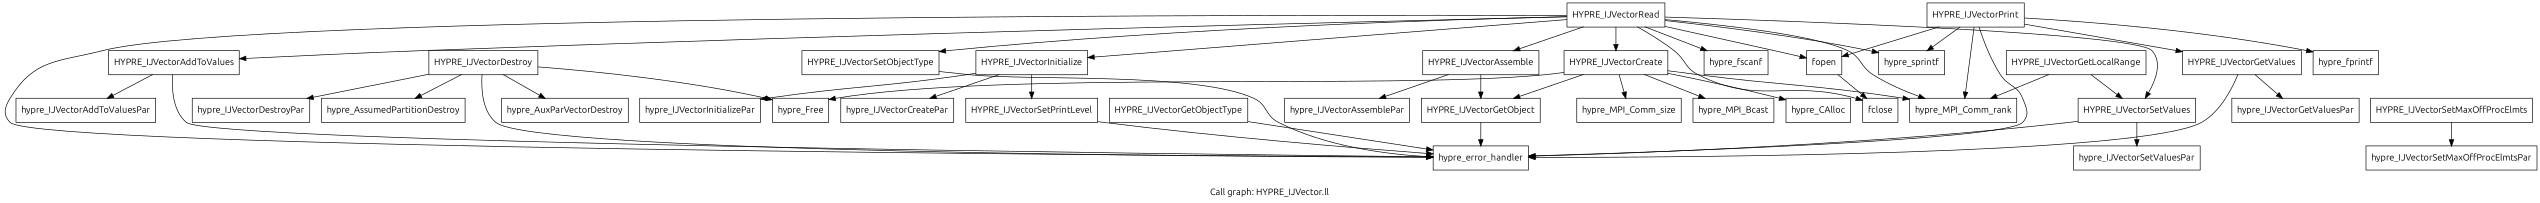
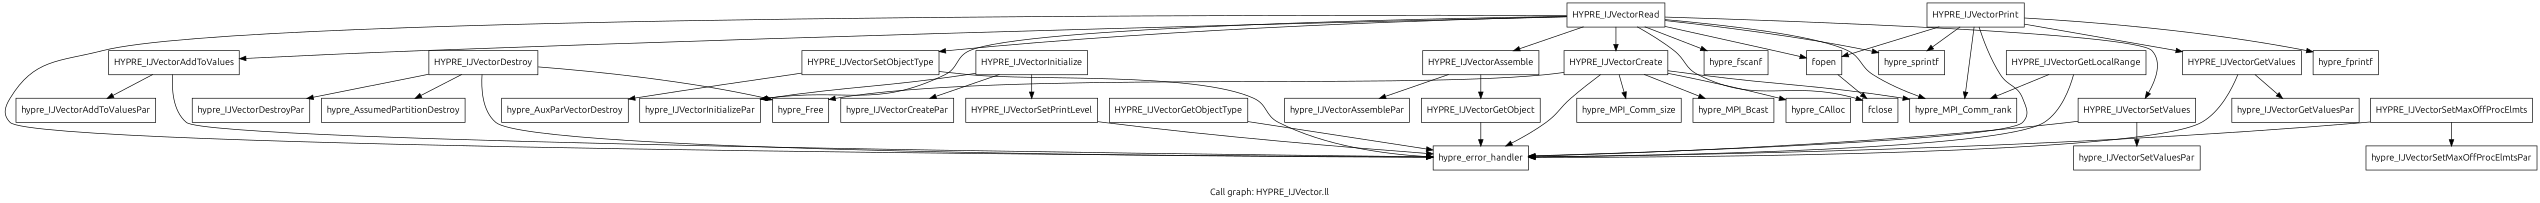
edge "HYPRE_IJVectorRead" -> "HYPRE_IJVectorInitialize": now "HYPRE_IJVectorRead" -> "hypre_IJVectorInitializePar"
edge "HYPRE_IJVectorGetLocalRange" -> "HYPRE_IJVectorSetValues": now "HYPRE_IJVectorGetLocalRange" -> "hypre_error_handler"
edge "HYPRE_IJVectorDestroy" -> "hypre_AuxParVectorDestroy": now "HYPRE_IJVectorSetObjectType" -> "hypre_AuxParVectorDestroy"
edge "HYPRE_IJVectorCreate" -> "HYPRE_IJVectorGetObject": now "HYPRE_IJVectorCreate" -> "hypre_error_handler"
edge "HYPRE_IJVectorSetMaxOffProcElmts" -> "hypre_error_handler": added
